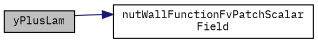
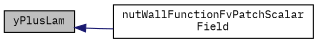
edge "yPlusLam" -> "nutWallFunctionFvPatchScalar Field": reversed
